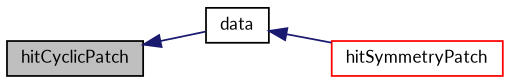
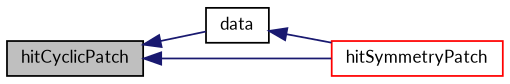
edge "hitSymmetryPatch" -> "hitCyclicPatch": added
